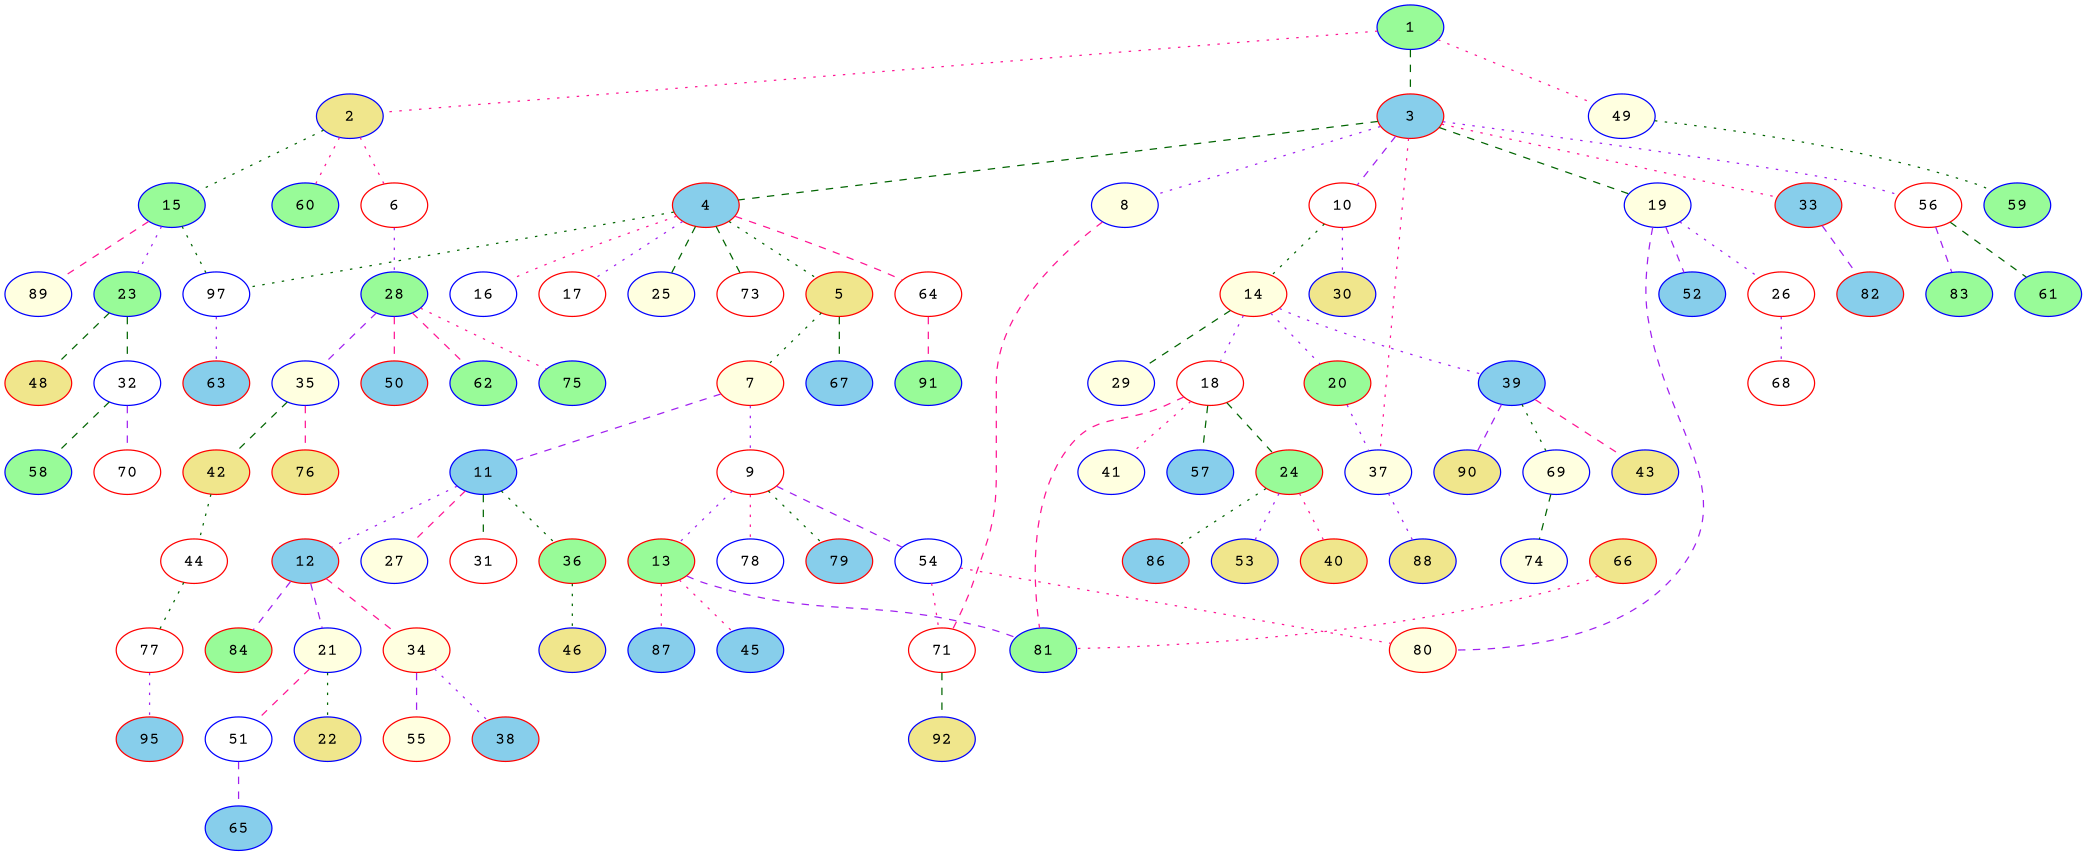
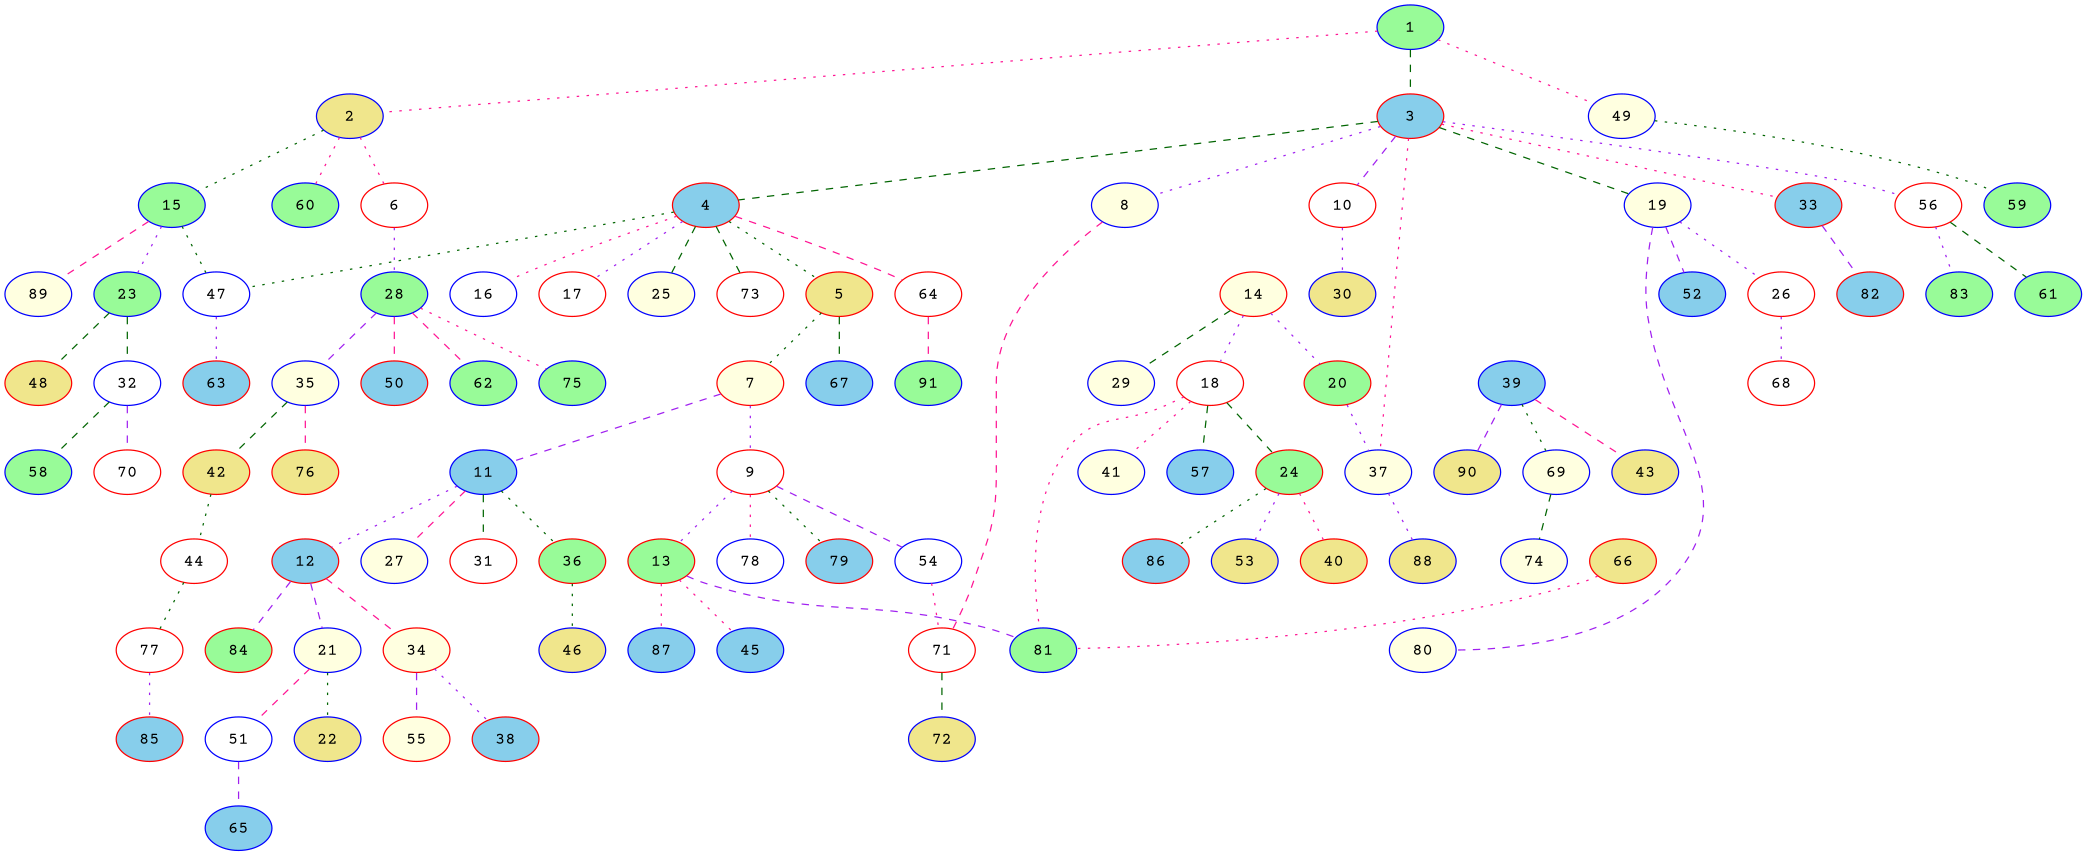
edge "56" -- "83": style dashed -> dotted
edge "10" -- "14": removed
node "97": label "97" -> "47"
edge "14" -- "39": removed
edge "18" -- "81": style dashed -> dotted
edge "54" -- "80": removed
node "80": color red -> blue
node "95": label "95" -> "85"
node "92": label "92" -> "72"
